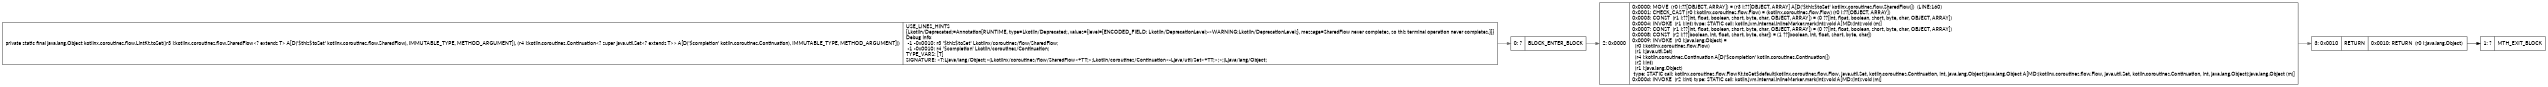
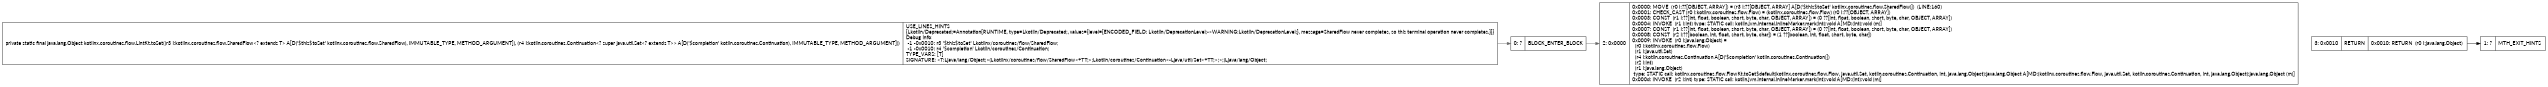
node "1: ?": text "MTH_EXIT_BLOCK" -> "MTH_EXIT_HINTS"
edge "2: 0x0000" -> "3: 0x0010": removed
